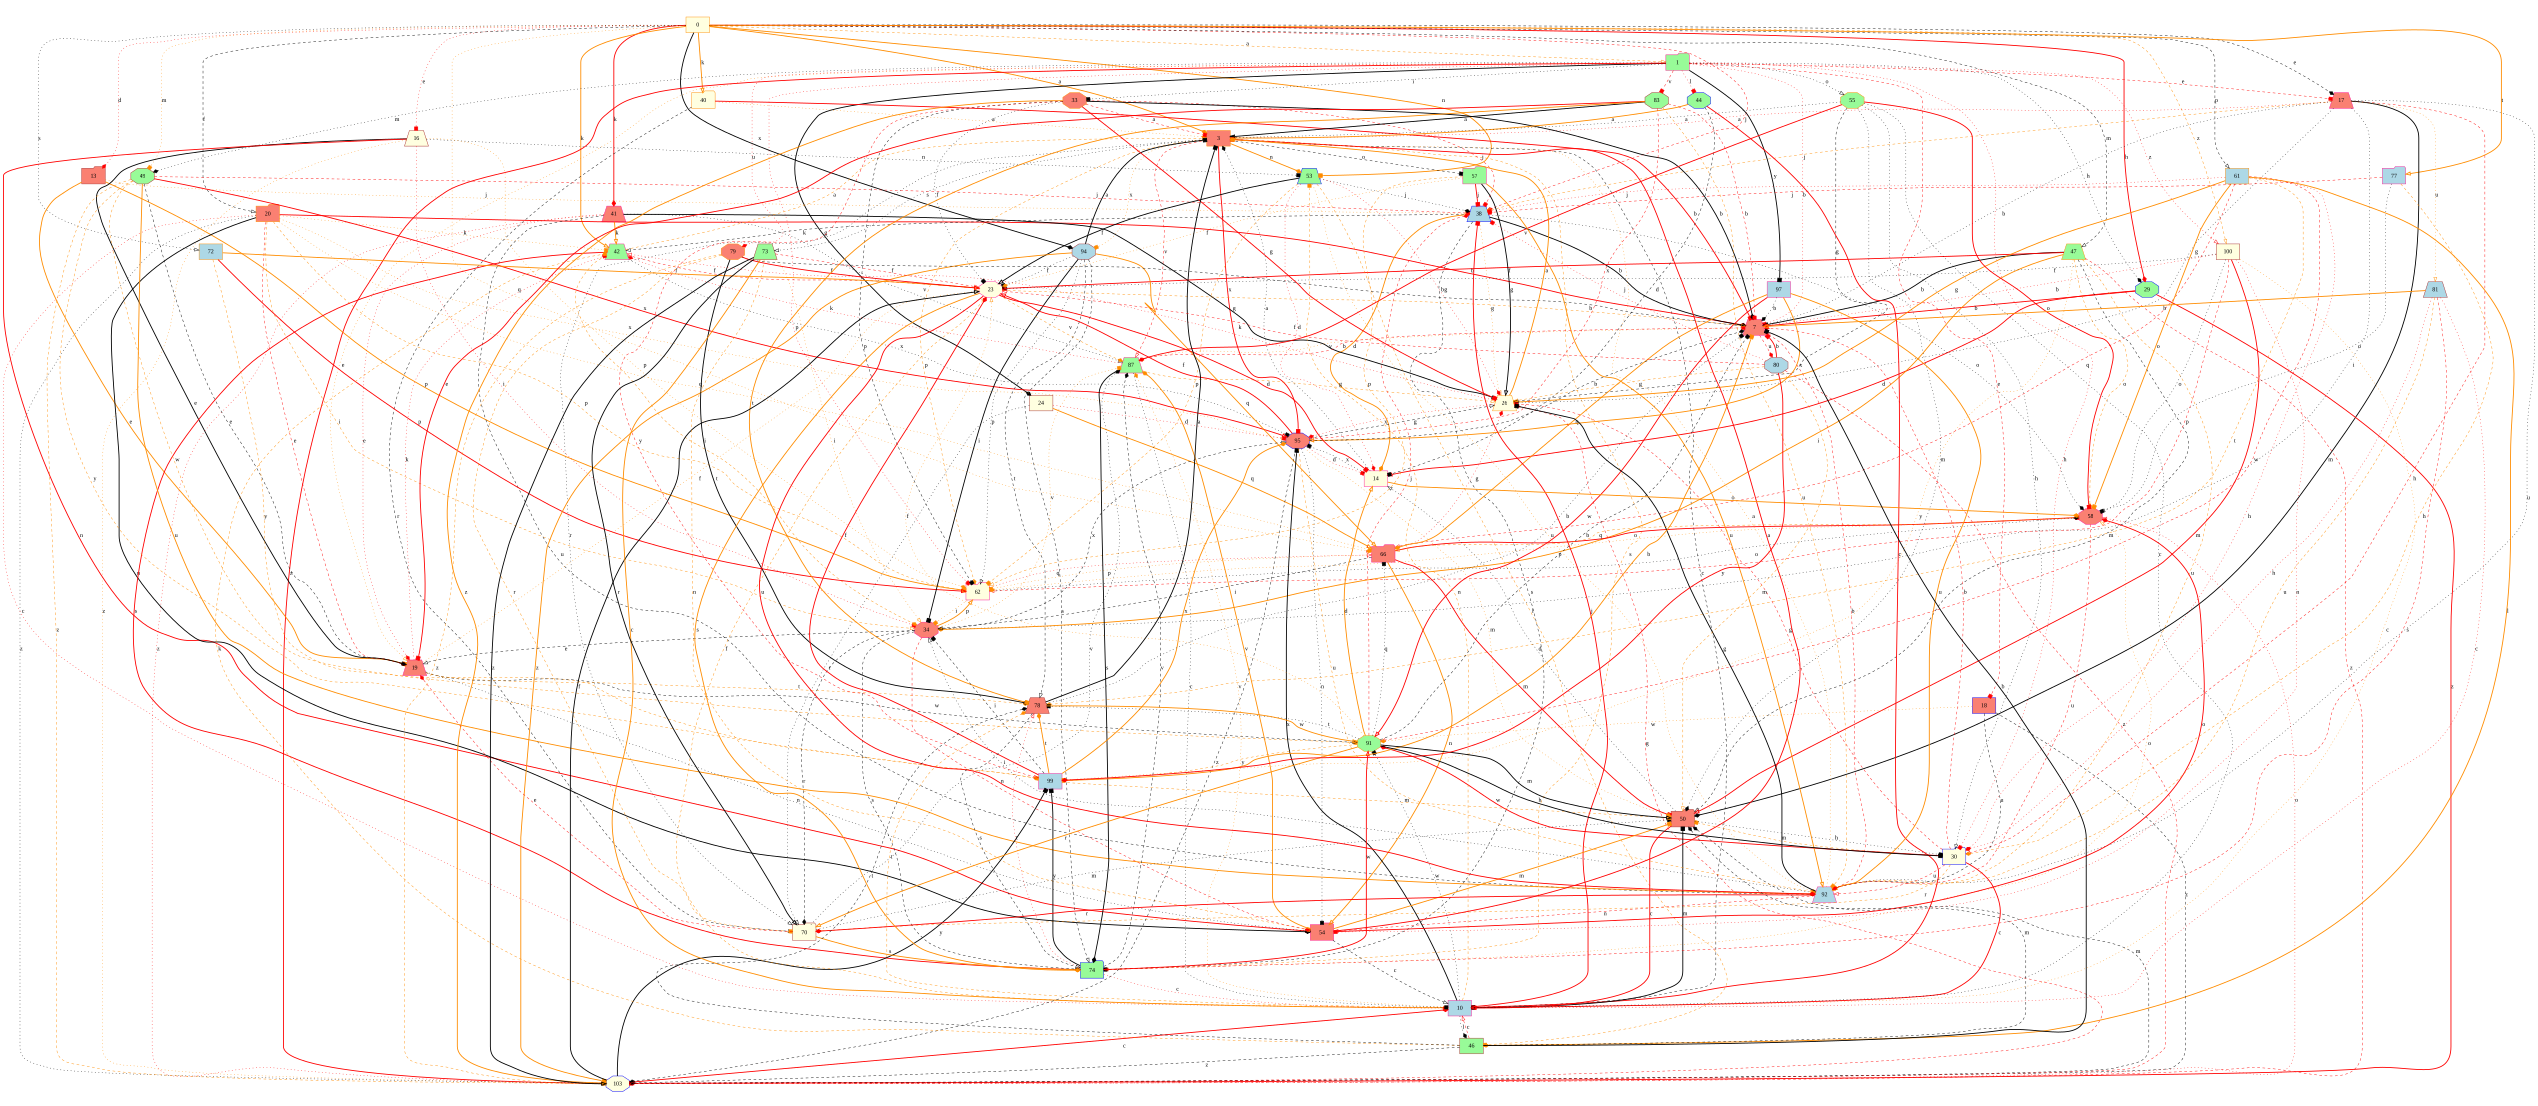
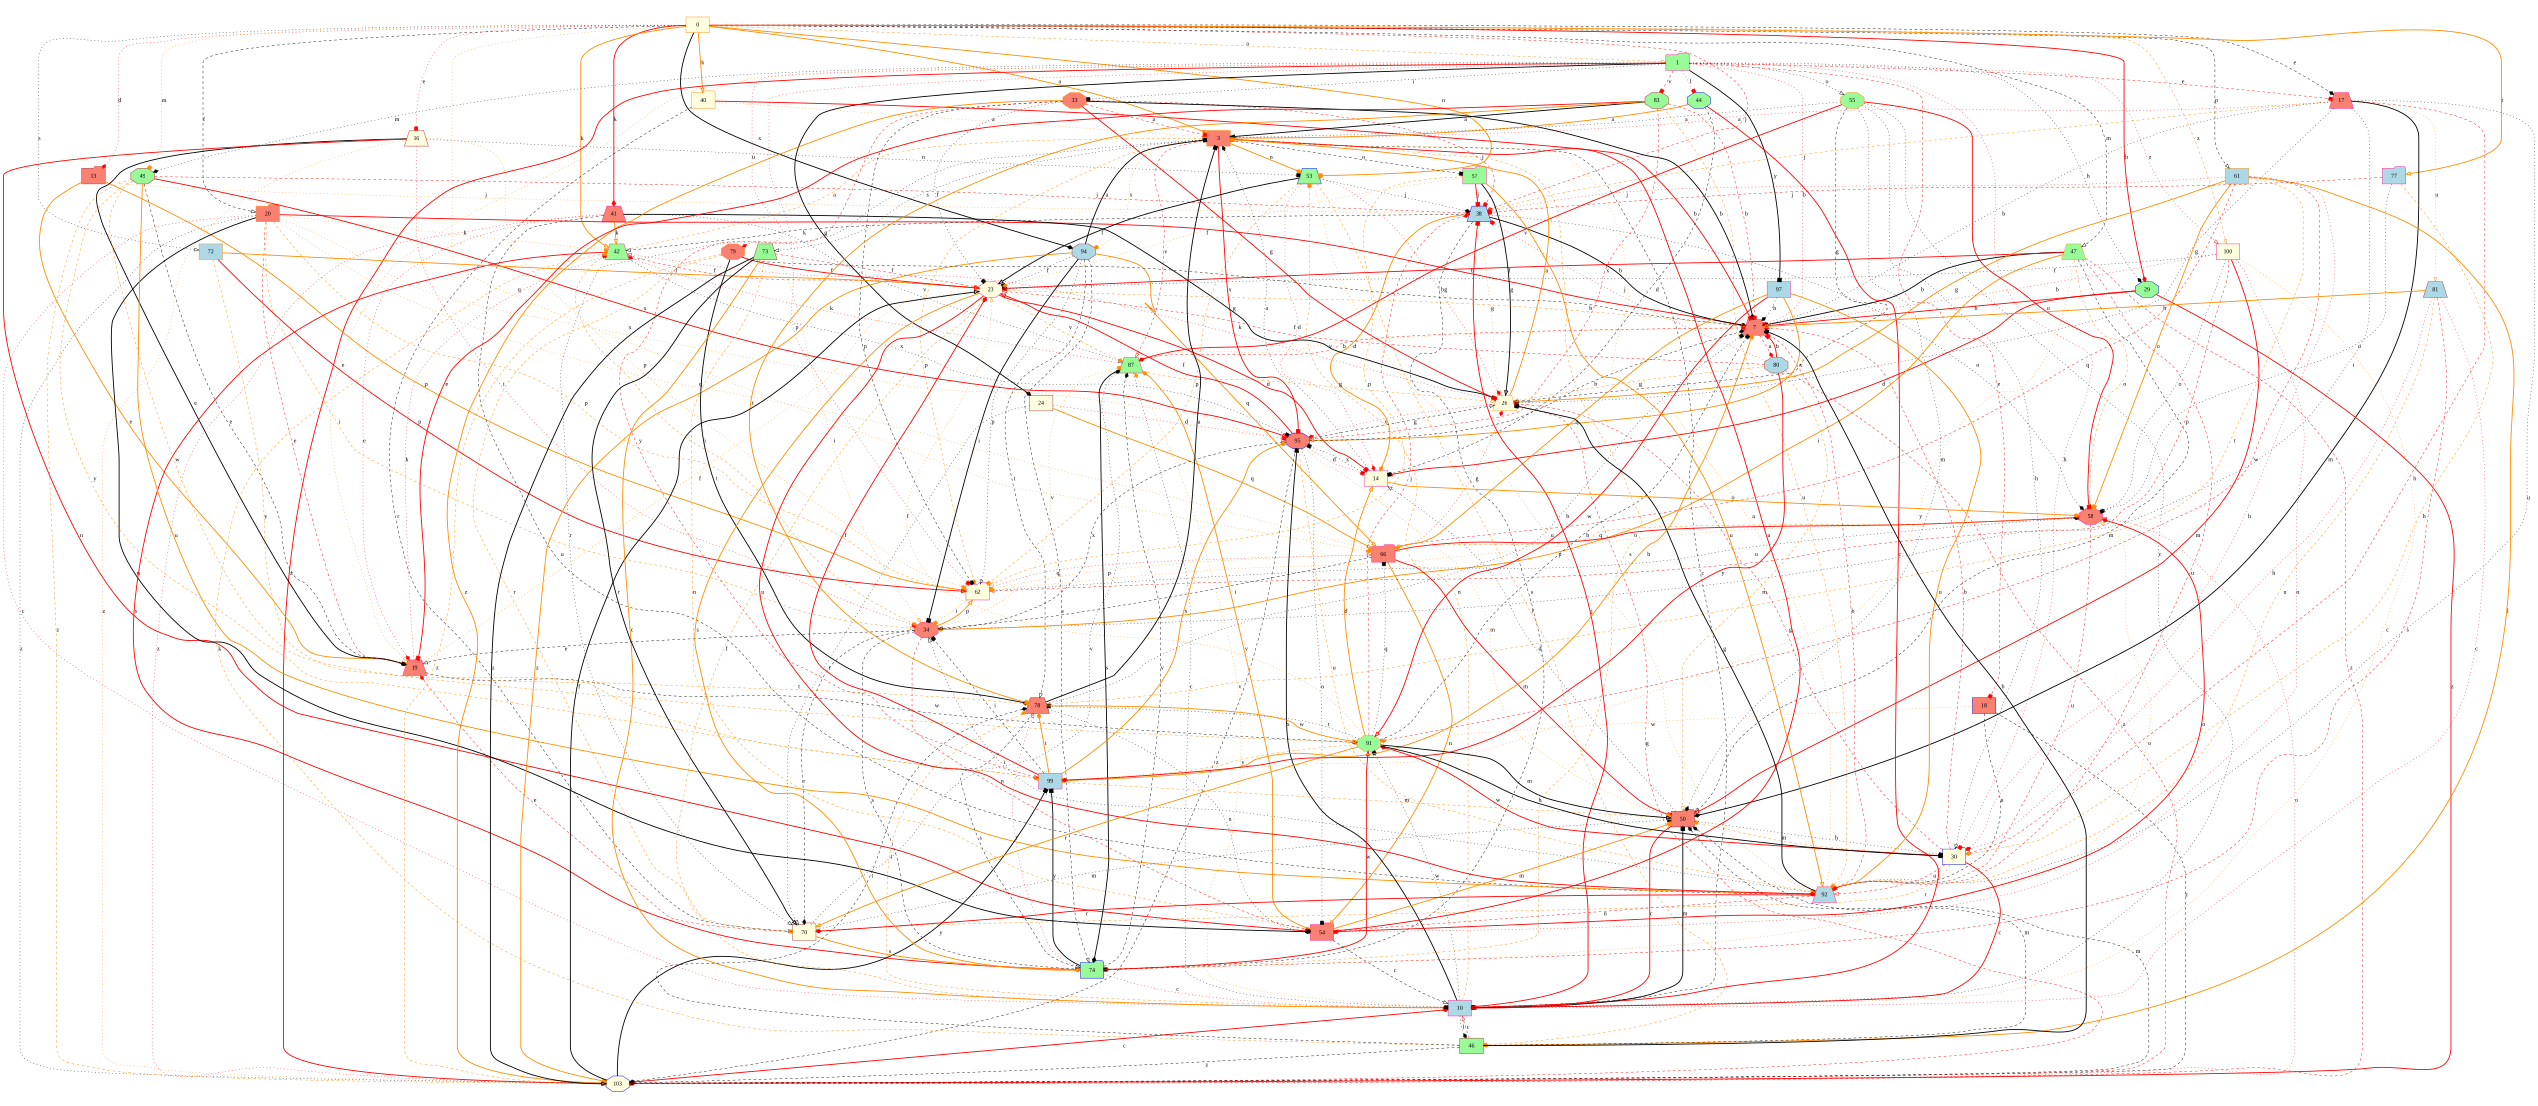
node "100": color brown -> deeppink
edge "47" -> "92": color darkorange -> red
edge "19" -> "54": now "78" -> "54"
